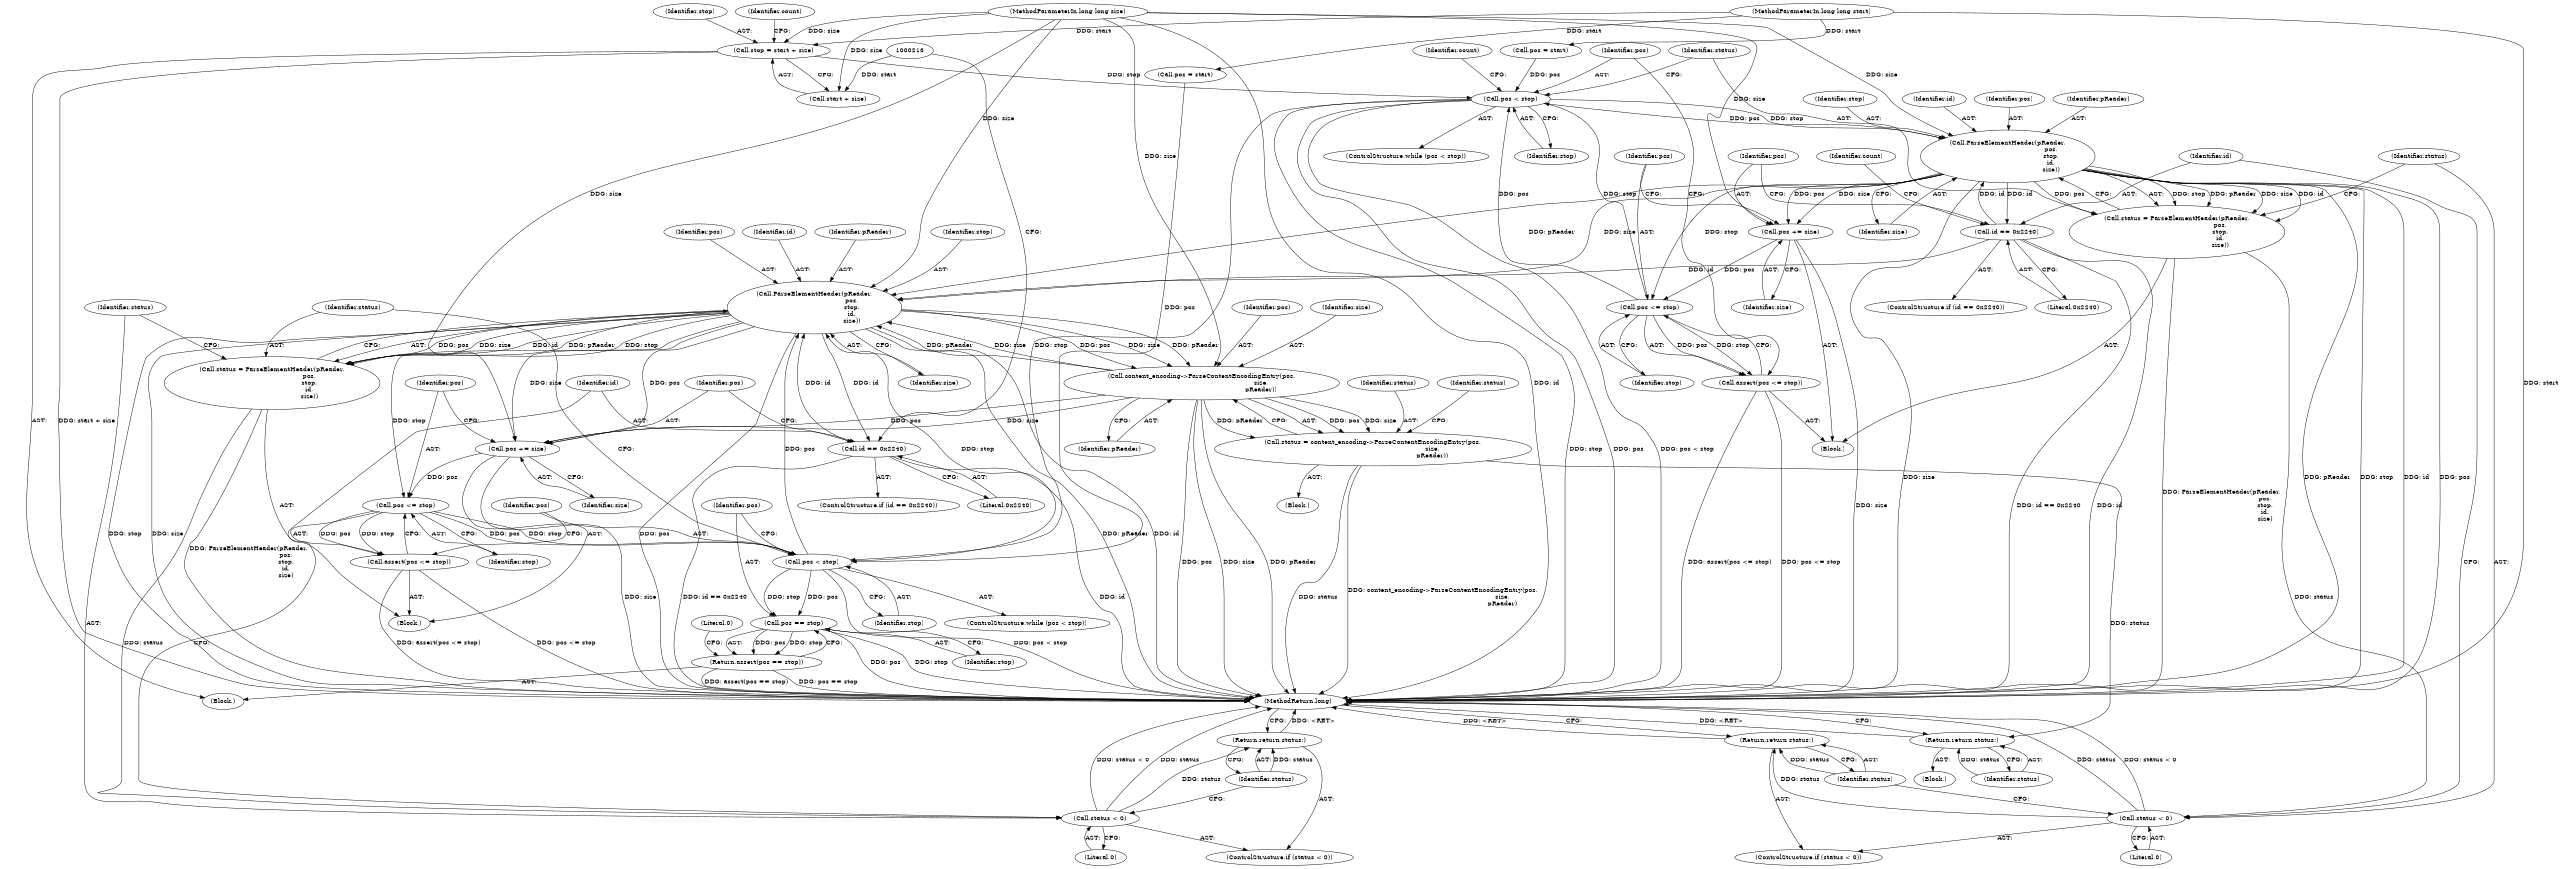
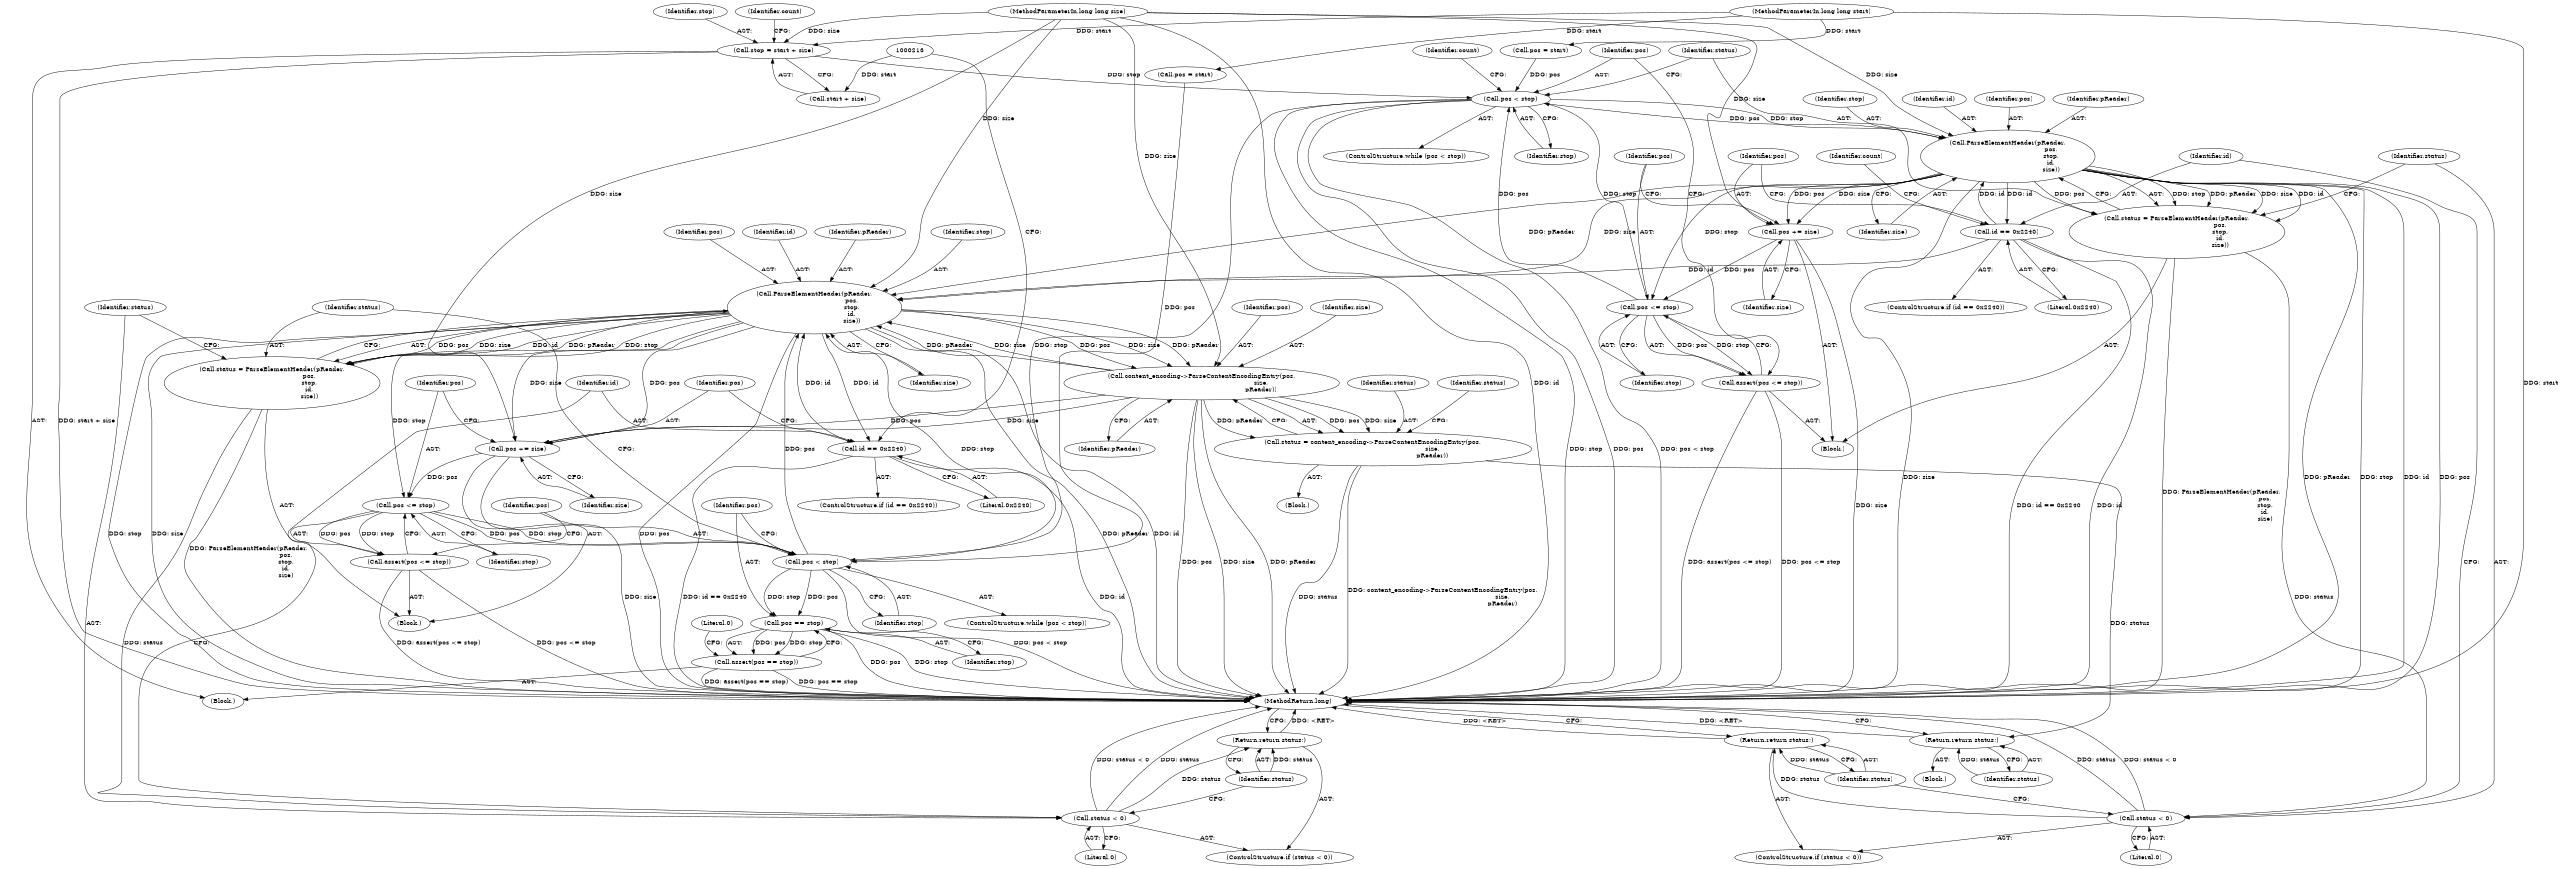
edge "(MethodParameterIn,long long size)" -> "(Call,start + size)": removed, label "DDG: size"
node "(Return,assert(pos == stop))": label "(Return,assert(pos == stop))" -> "(Call,assert(pos == stop))"
